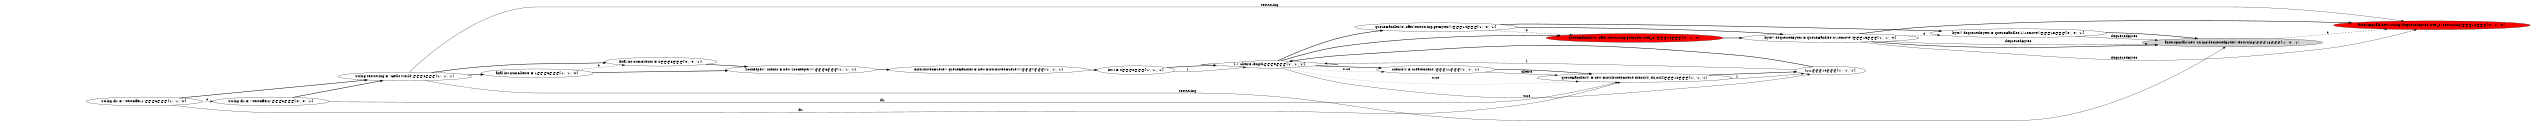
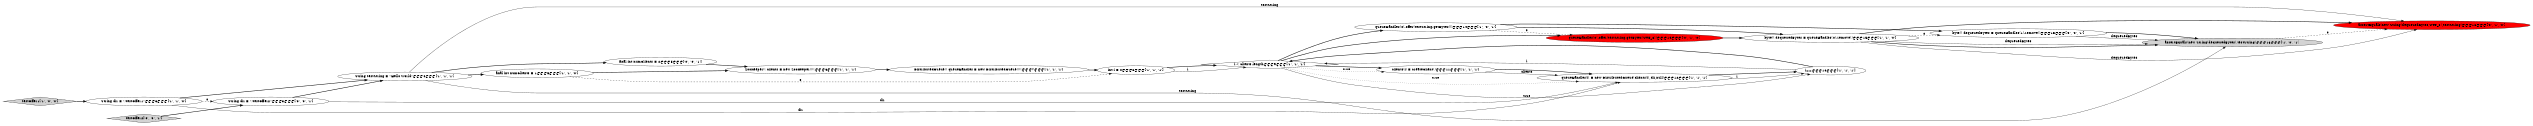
edge "final int numClients = 1@@@5@@@['1', '1', '0']" -> "final int numClients = 2@@@5@@@['0', '0', '1']": now "final int numClients = 1@@@5@@@['1', '1', '0']" -> "int i = 0@@@8@@@['1', '1', '1']"
node "testOffer1['1', '0', '0']": added
node "testOffer2['0', '0', '1']": added
